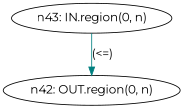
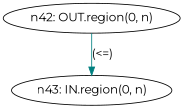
edge "n43: IN.region(0, n)" -> "n42: OUT.region(0, n)": reversed
